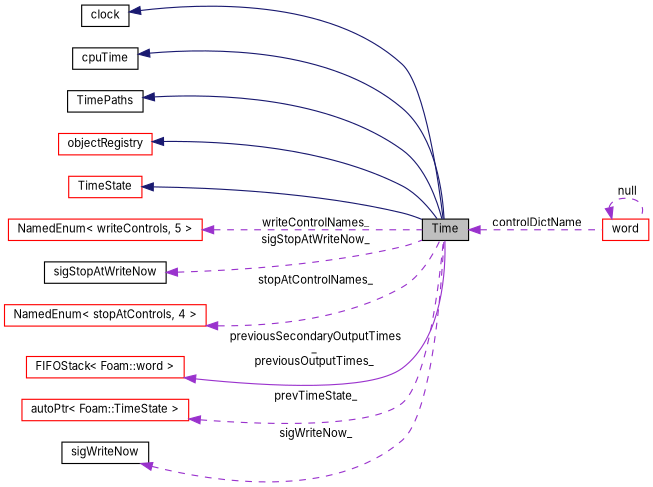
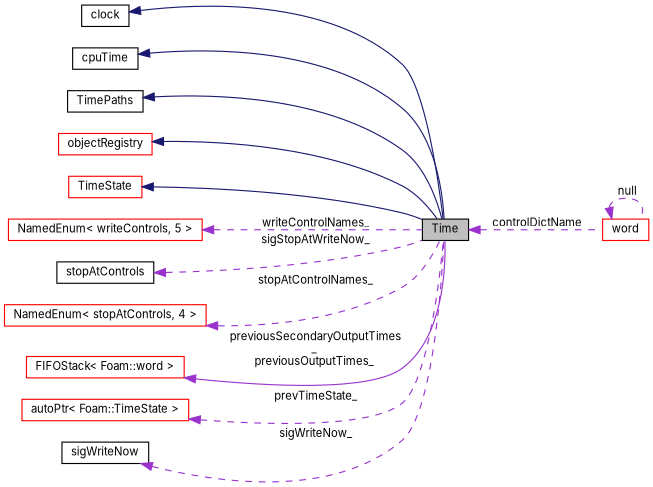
node "sigStopAtWriteNow": label "sigStopAtWriteNow" -> "stopAtControls"
